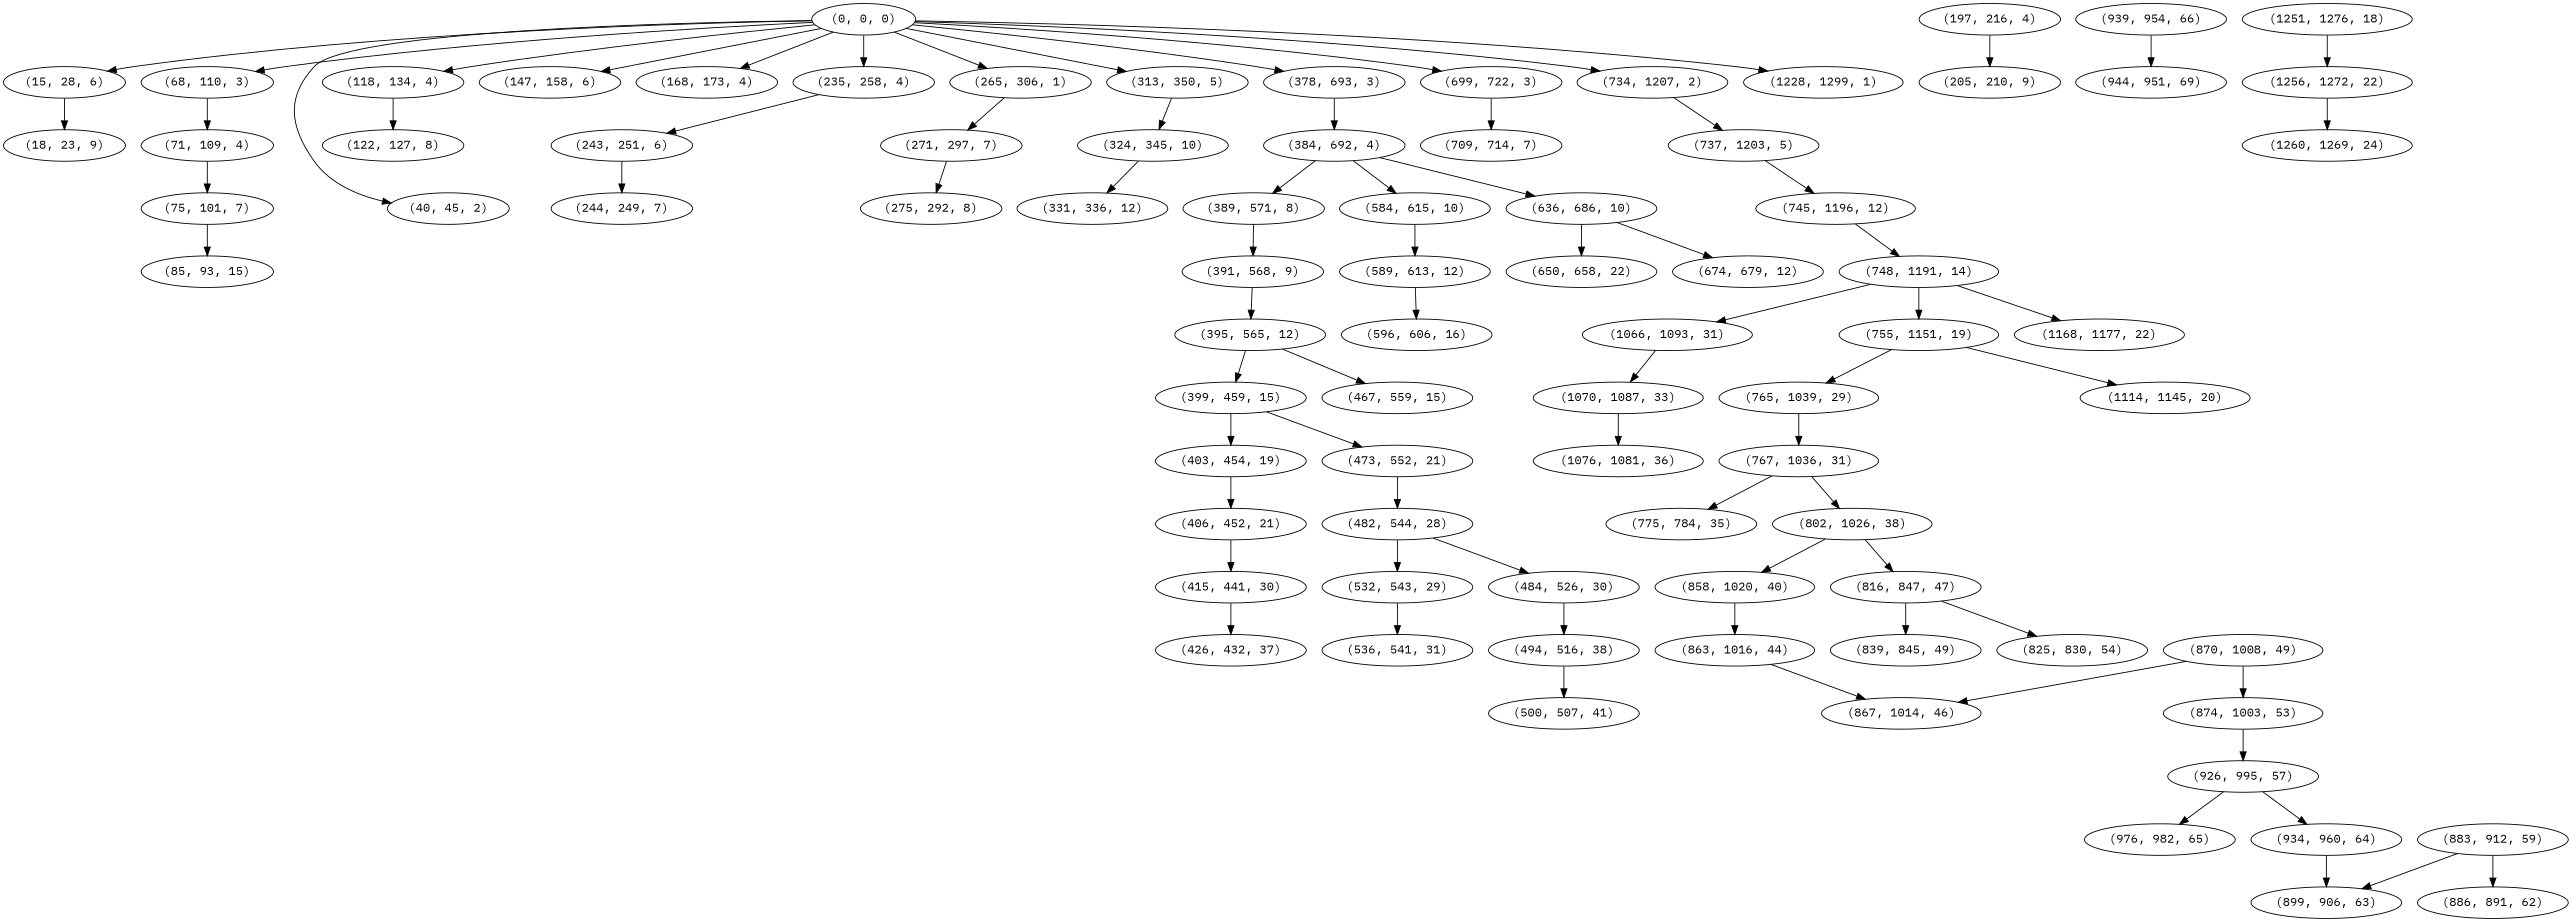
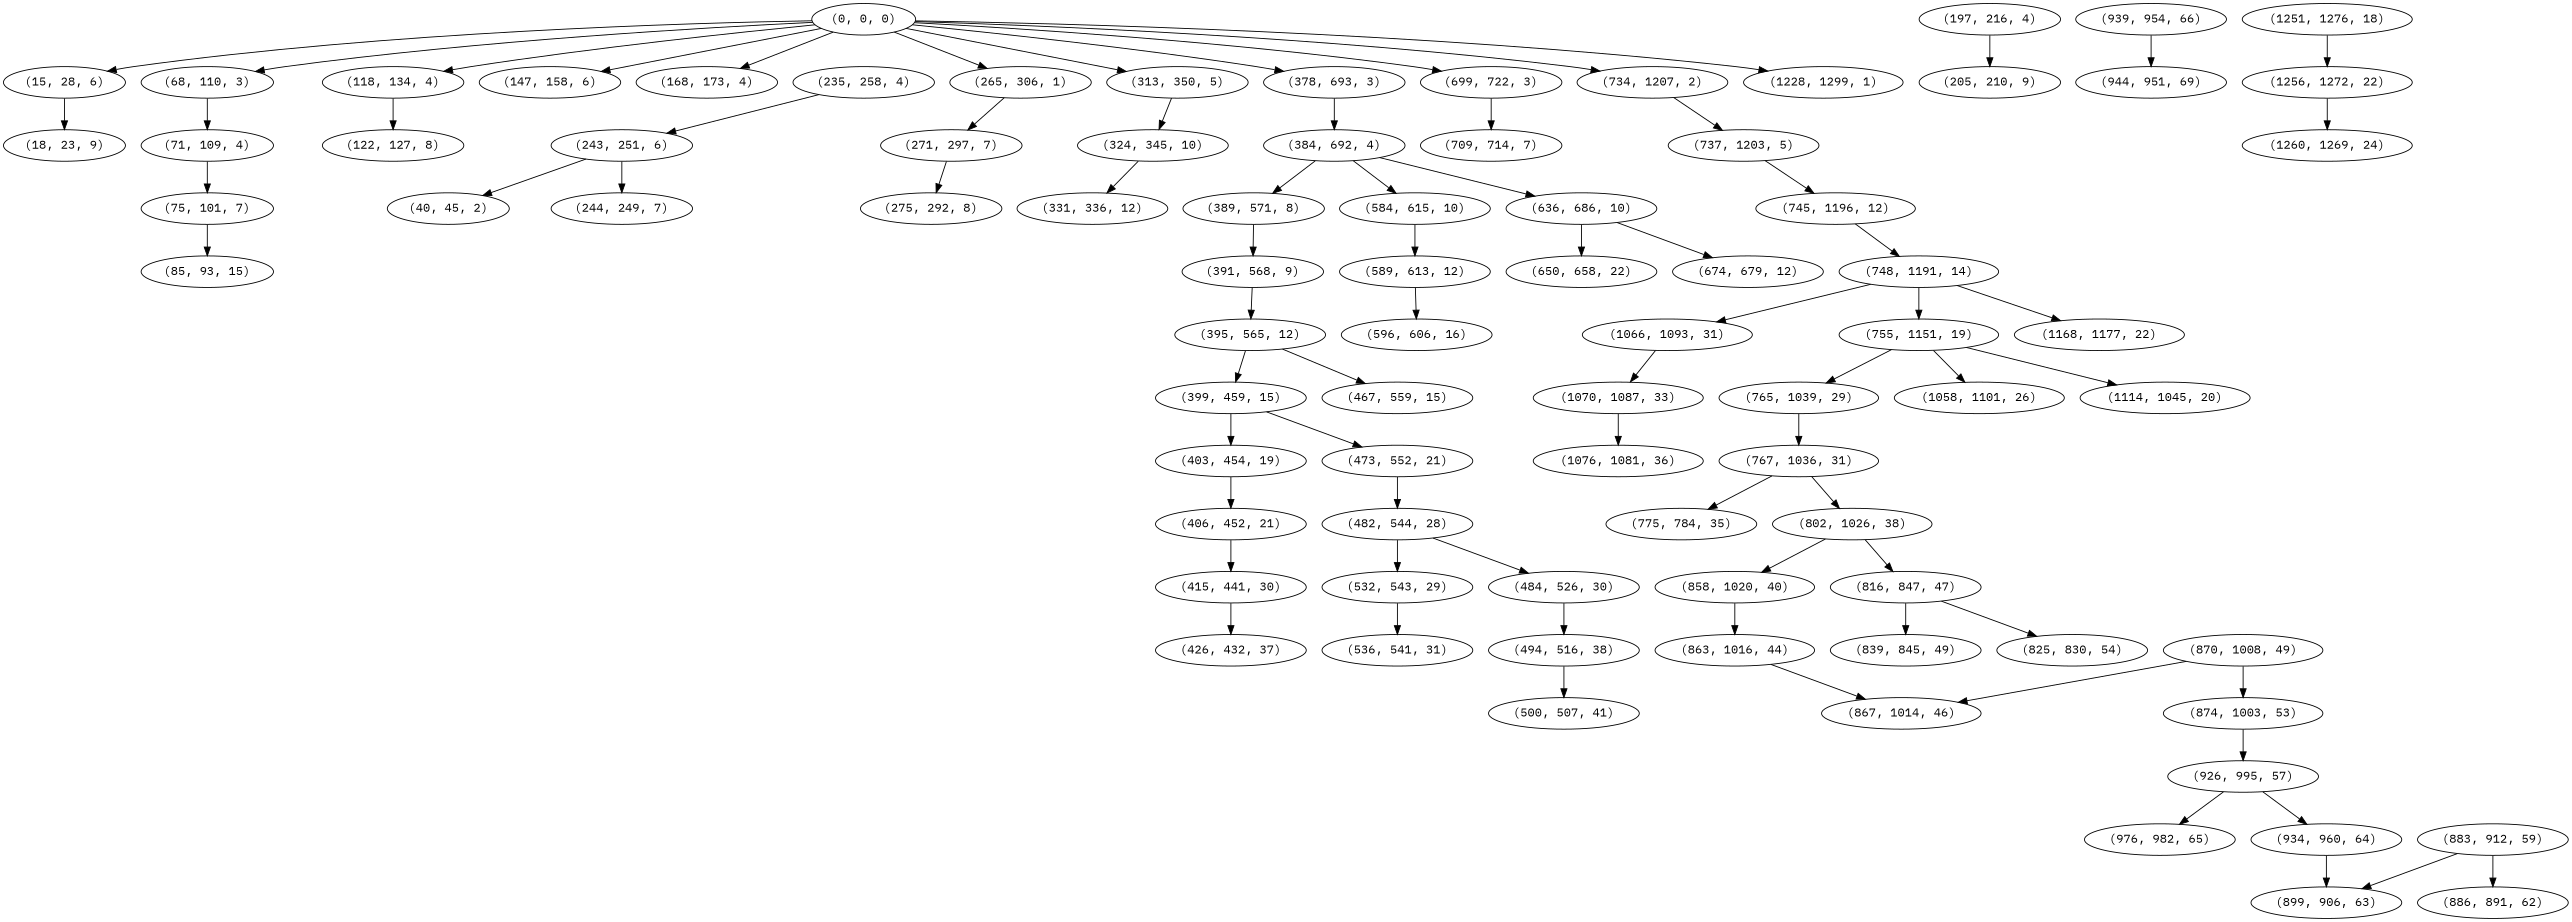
edge "(0, 0, 0)" -> "(235, 258, 4)": removed
edge "(0, 0, 0)" -> "(40, 45, 2)": now "(243, 251, 6)" -> "(40, 45, 2)"
node "(1058, 1101, 26)": added
node "(1114, 1145, 20)": label "(1114, 1145, 20)" -> "(1114, 1045, 20)"
